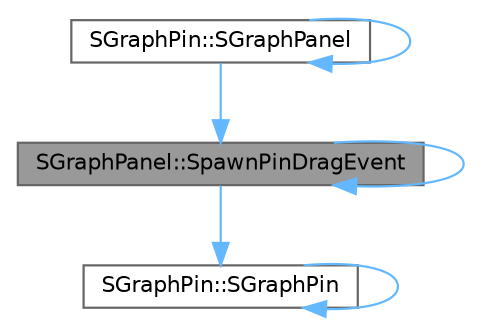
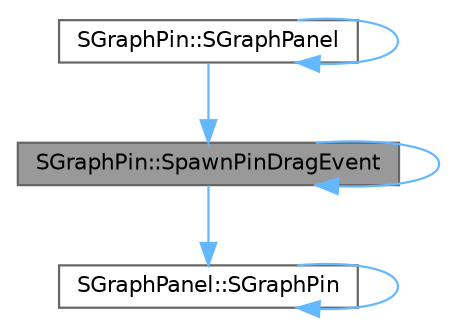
node "SGraphPanel::SpawnPinDragEvent": label "SGraphPanel::SpawnPinDragEvent" -> "SGraphPin::SpawnPinDragEvent"
node "SGraphPin::SGraphPin": label "SGraphPin::SGraphPin" -> "SGraphPanel::SGraphPin"
